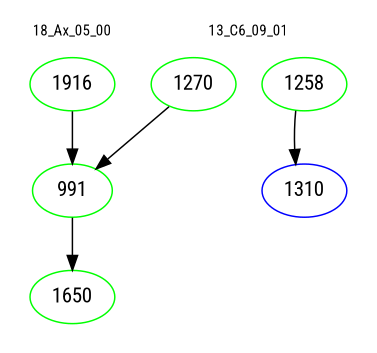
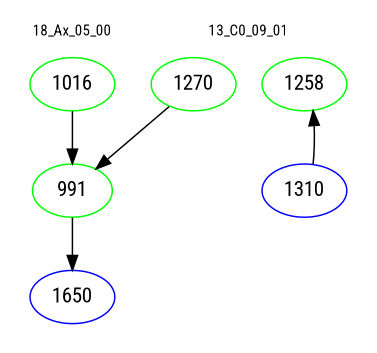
cluster "13_C6_09_01": label "13_C6_09_01" -> "13_C0_09_01"
node "1916": label "1916" -> "1016"
edge "1258" -> "1310": reversed
node "1650": color green -> blue
